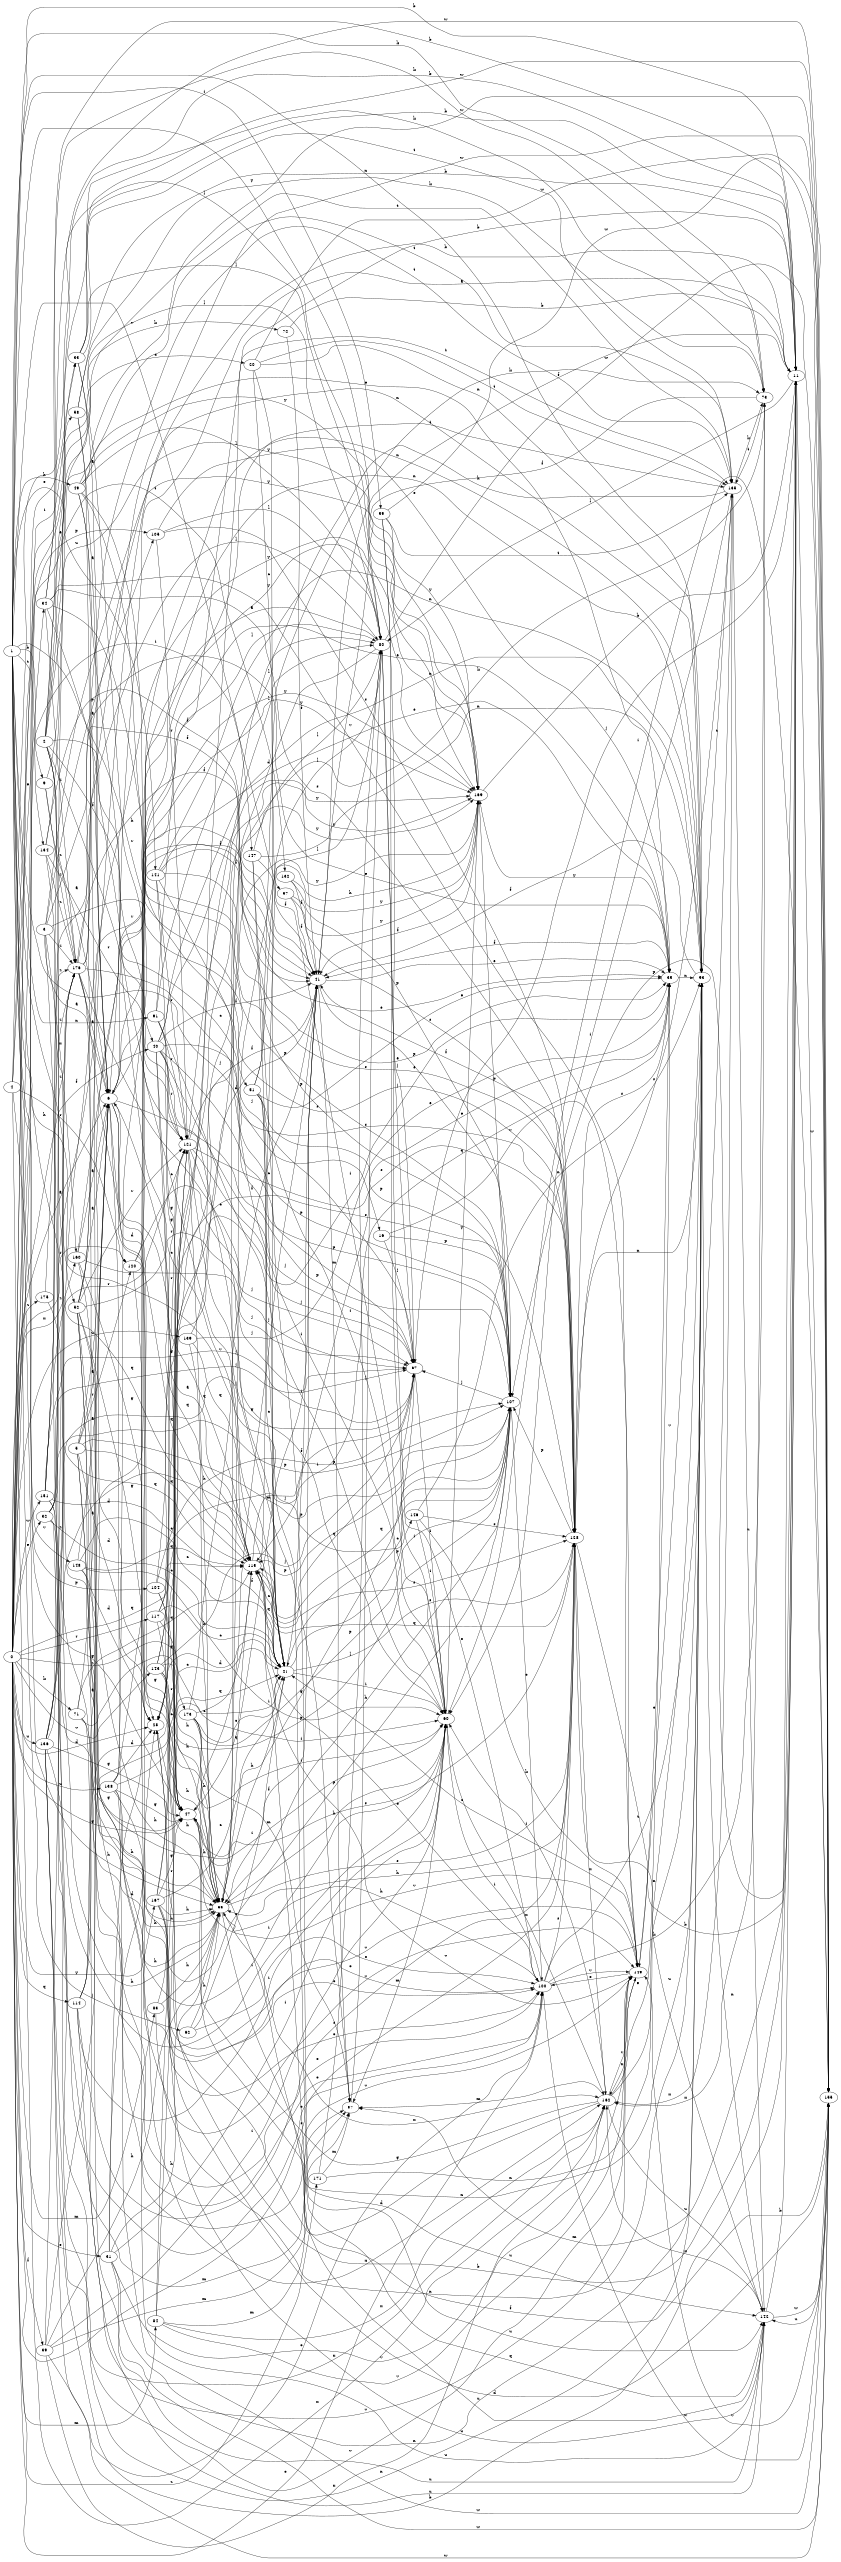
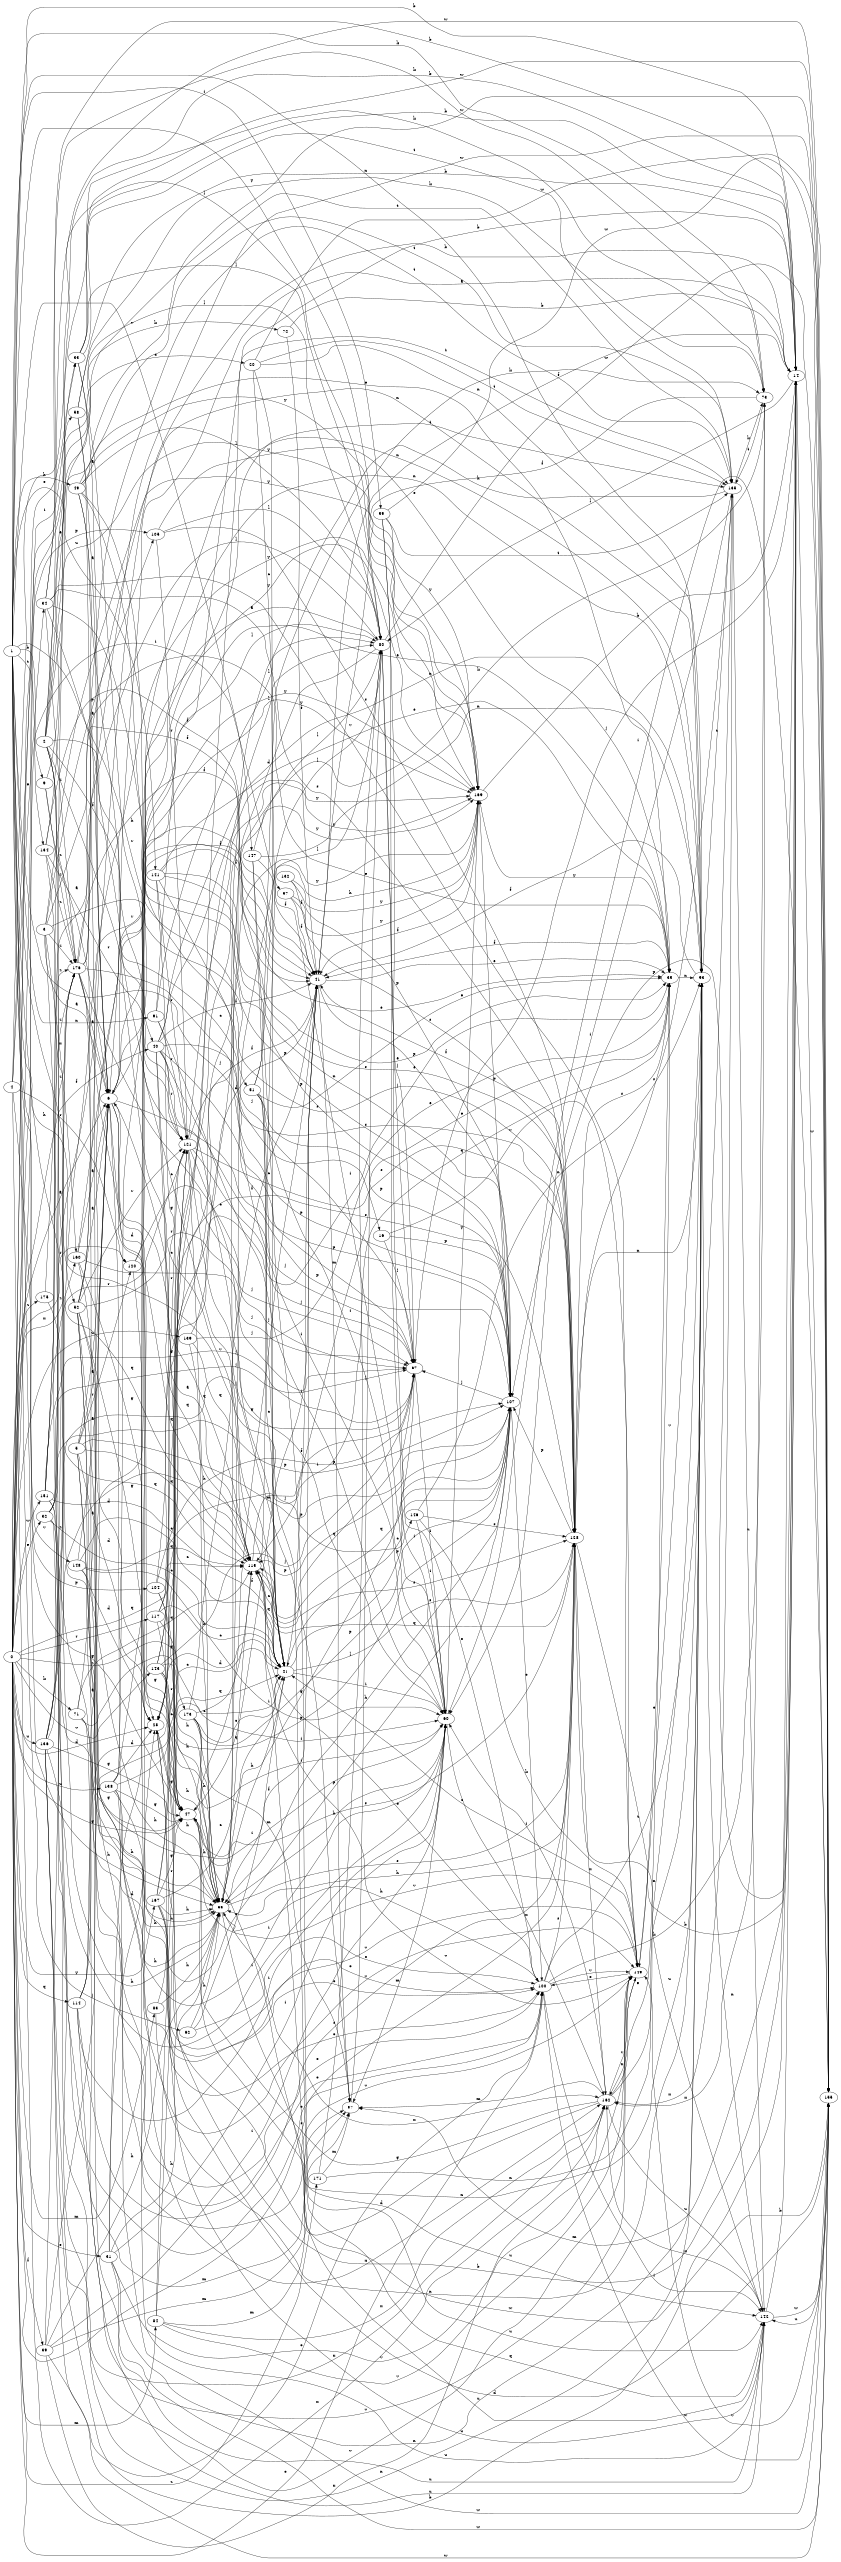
node "11": label "11" -> "14"
edge "0" -> "132": removed, label "t"
edge "141" -> "93": now "141" -> "107"
edge "91" -> "47": now "28" -> "47"
edge "100" -> "60": now "100" -> "142"
edge "47" -> "155": label "f" -> "w"
